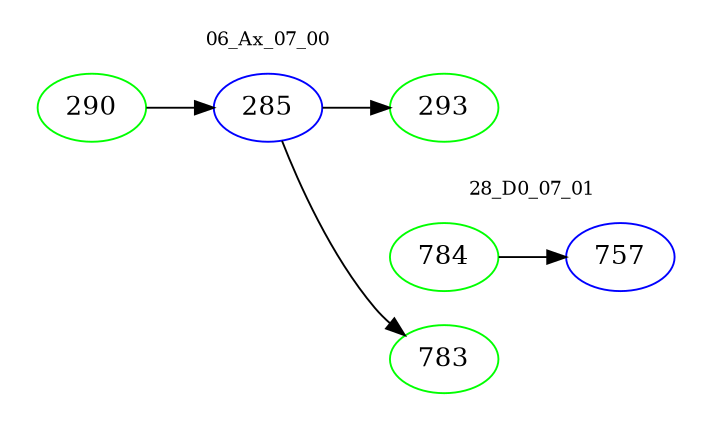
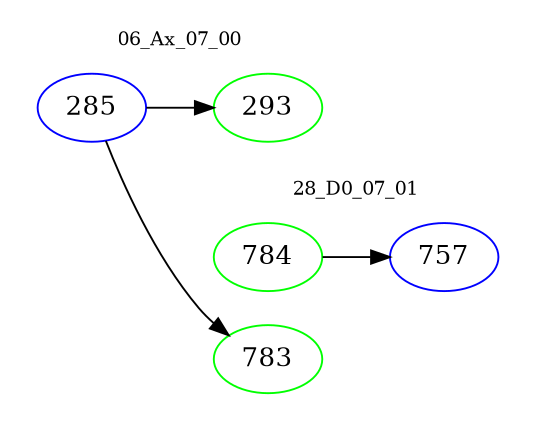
node "290": removed
